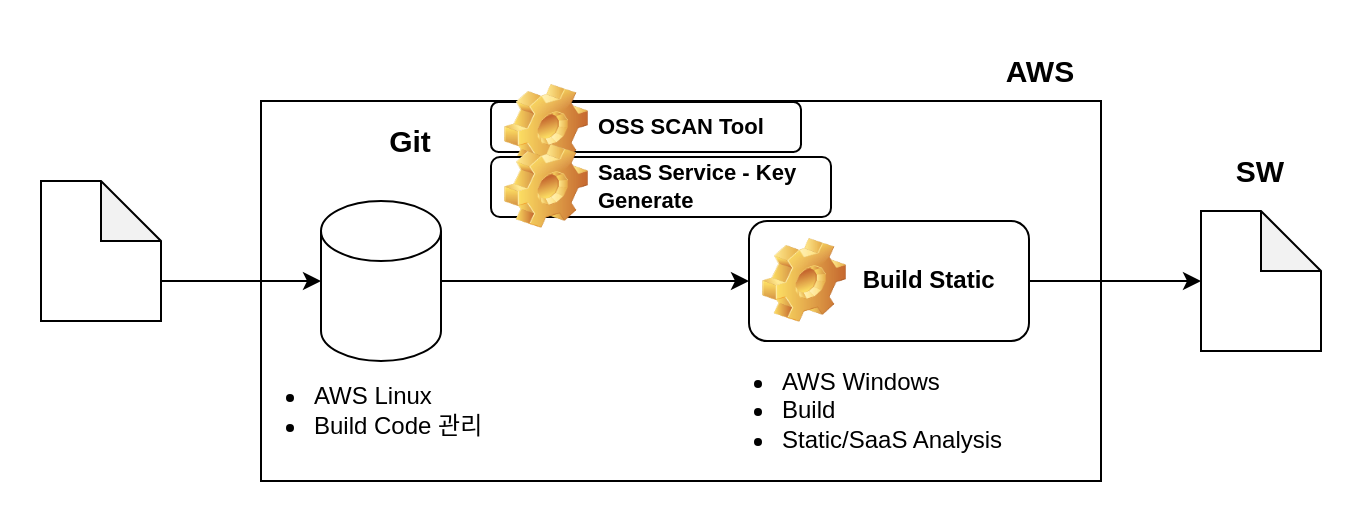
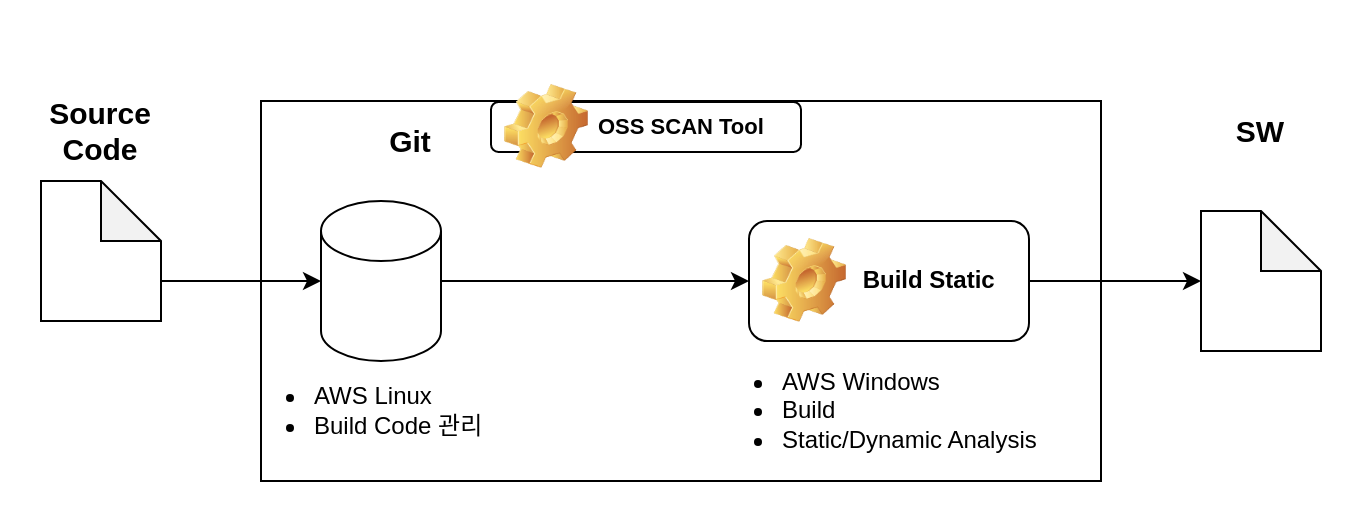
node "AWS": removed
node "Source Code": added
node "SW": moved (1261, 171) -> (1261, 131)
node "SaaS Service - Key Generate": removed
node "AWS Windows Build Static/SaaS Analysis": label "AWS Windows Build Static/SaaS Analysis" -> "AWS Windows Build Static/Dynamic Analysis"
